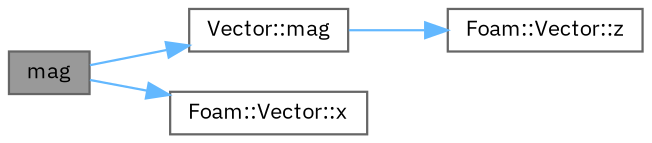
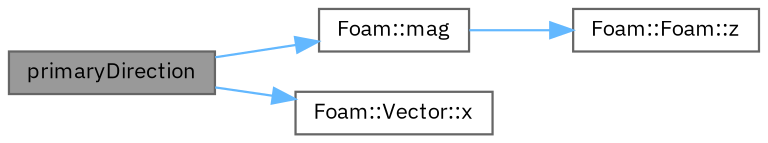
node "Vector::mag": label "Vector::mag" -> "Foam::mag"
node "Foam::Vector::z": label "Foam::Vector::z" -> "Foam::Foam::z"
node "mag": label "mag" -> "primaryDirection"
